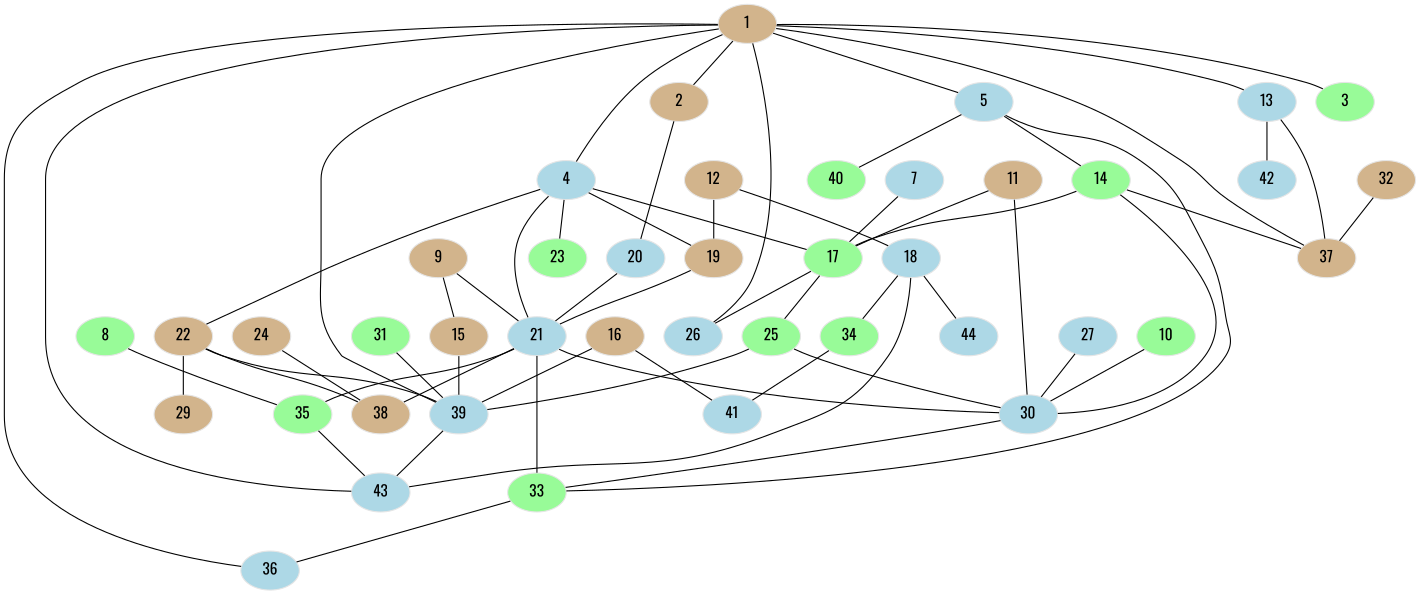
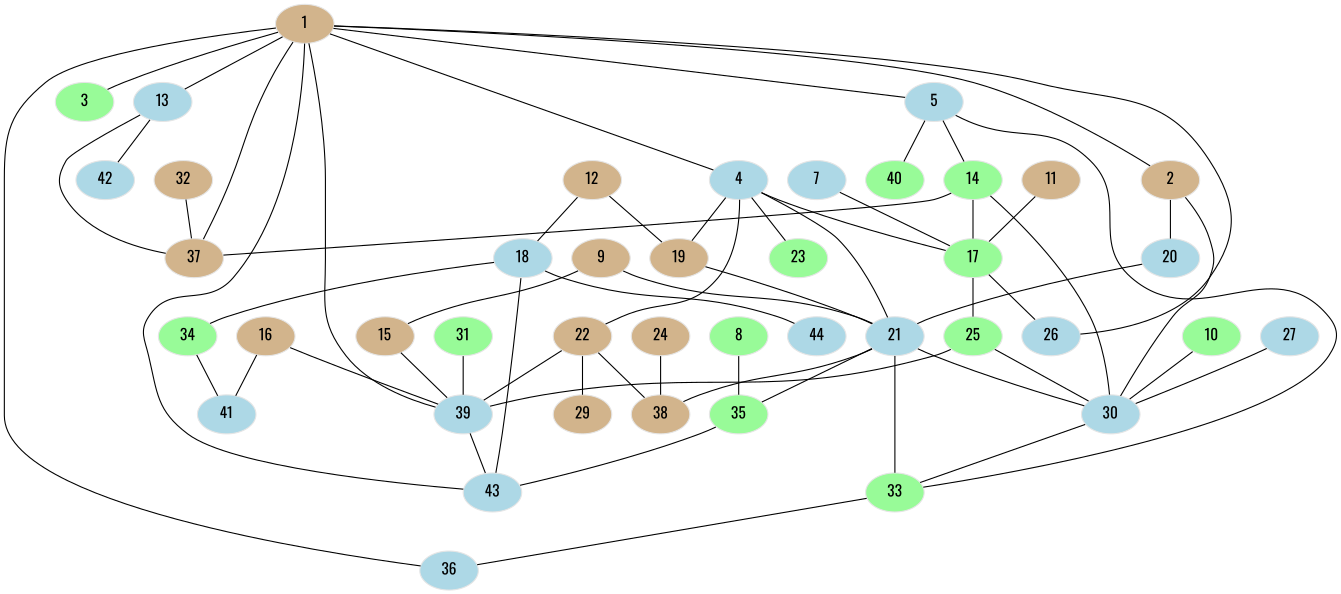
edge "11" -- "30": now "2" -- "30"
